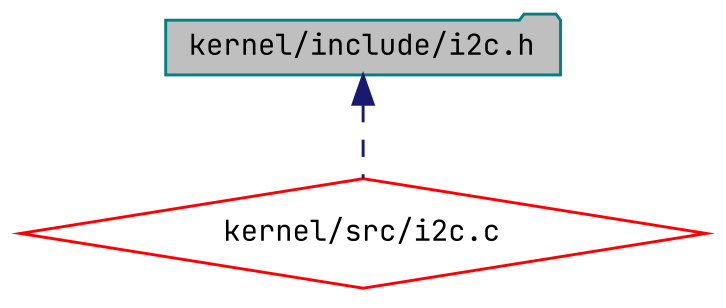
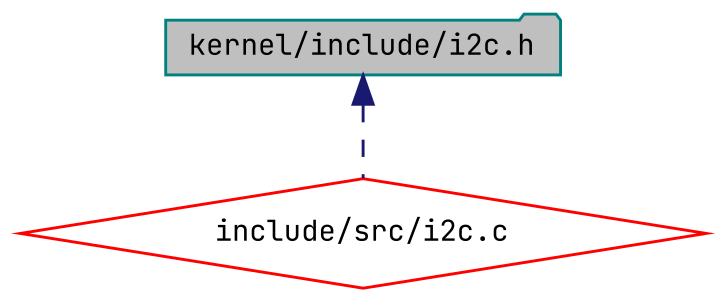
node "kernel/src/i2c.c": label "kernel/src/i2c.c" -> "include/src/i2c.c"
